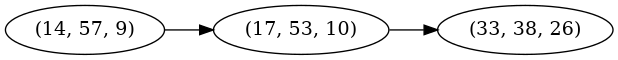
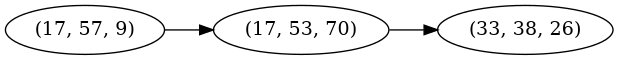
node "(14, 57, 9)": label "(14, 57, 9)" -> "(17, 57, 9)"
node "(17, 53, 10)": label "(17, 53, 10)" -> "(17, 53, 70)"
